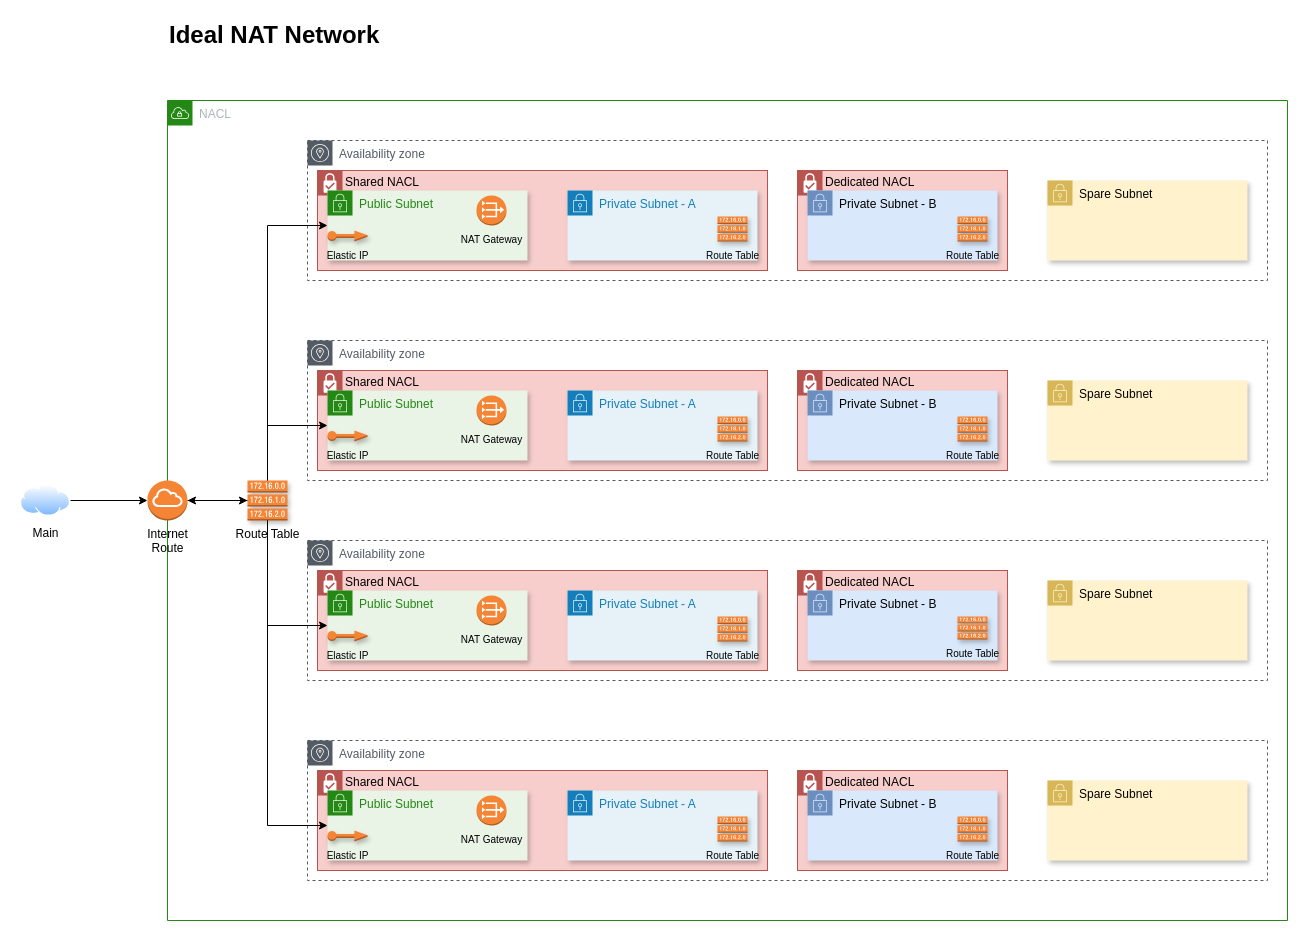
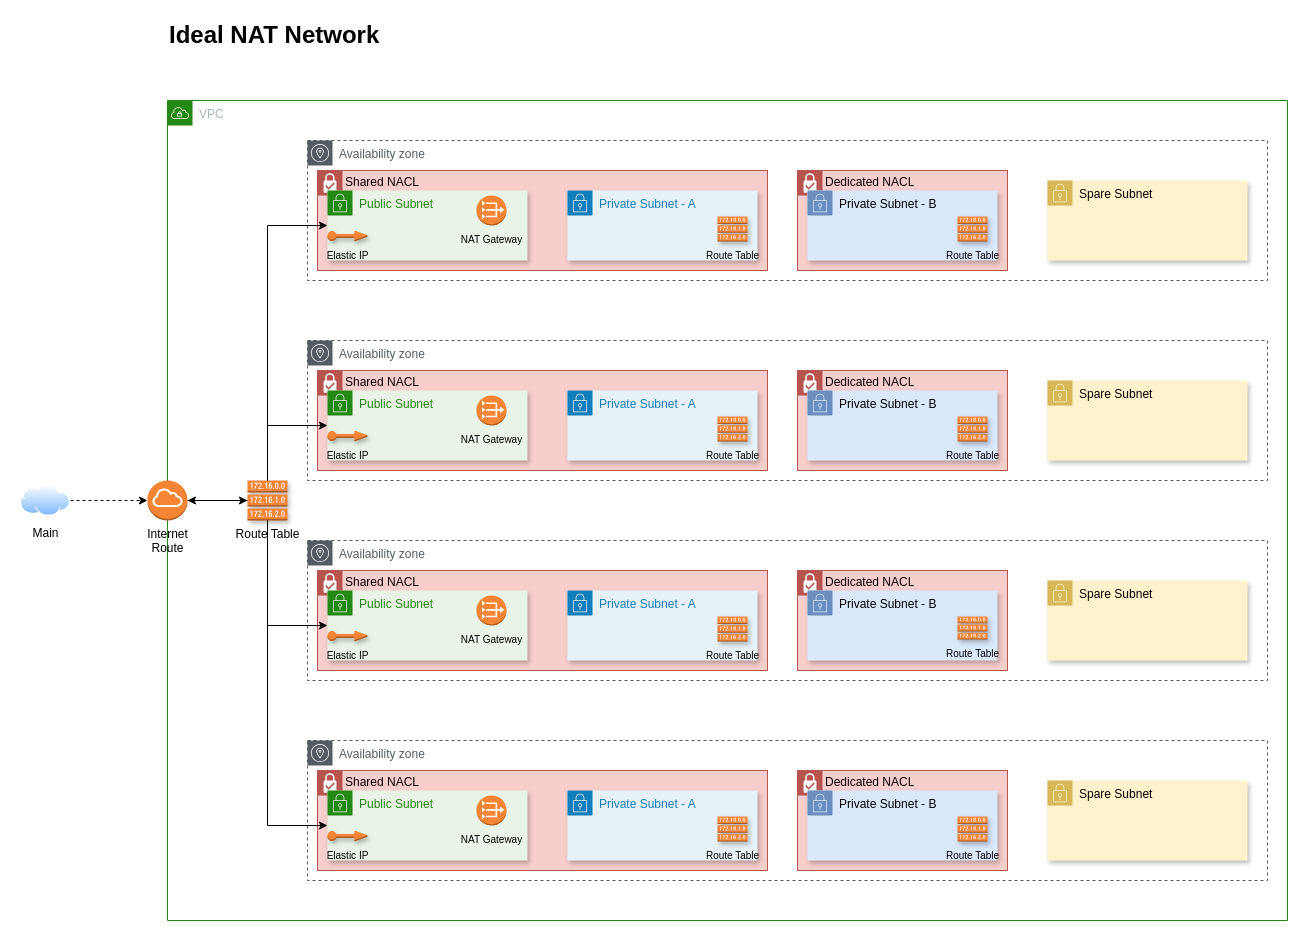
node "NACL": label "NACL" -> "VPC"
edge "Main" -> "Internet Route": style solid -> dashed
